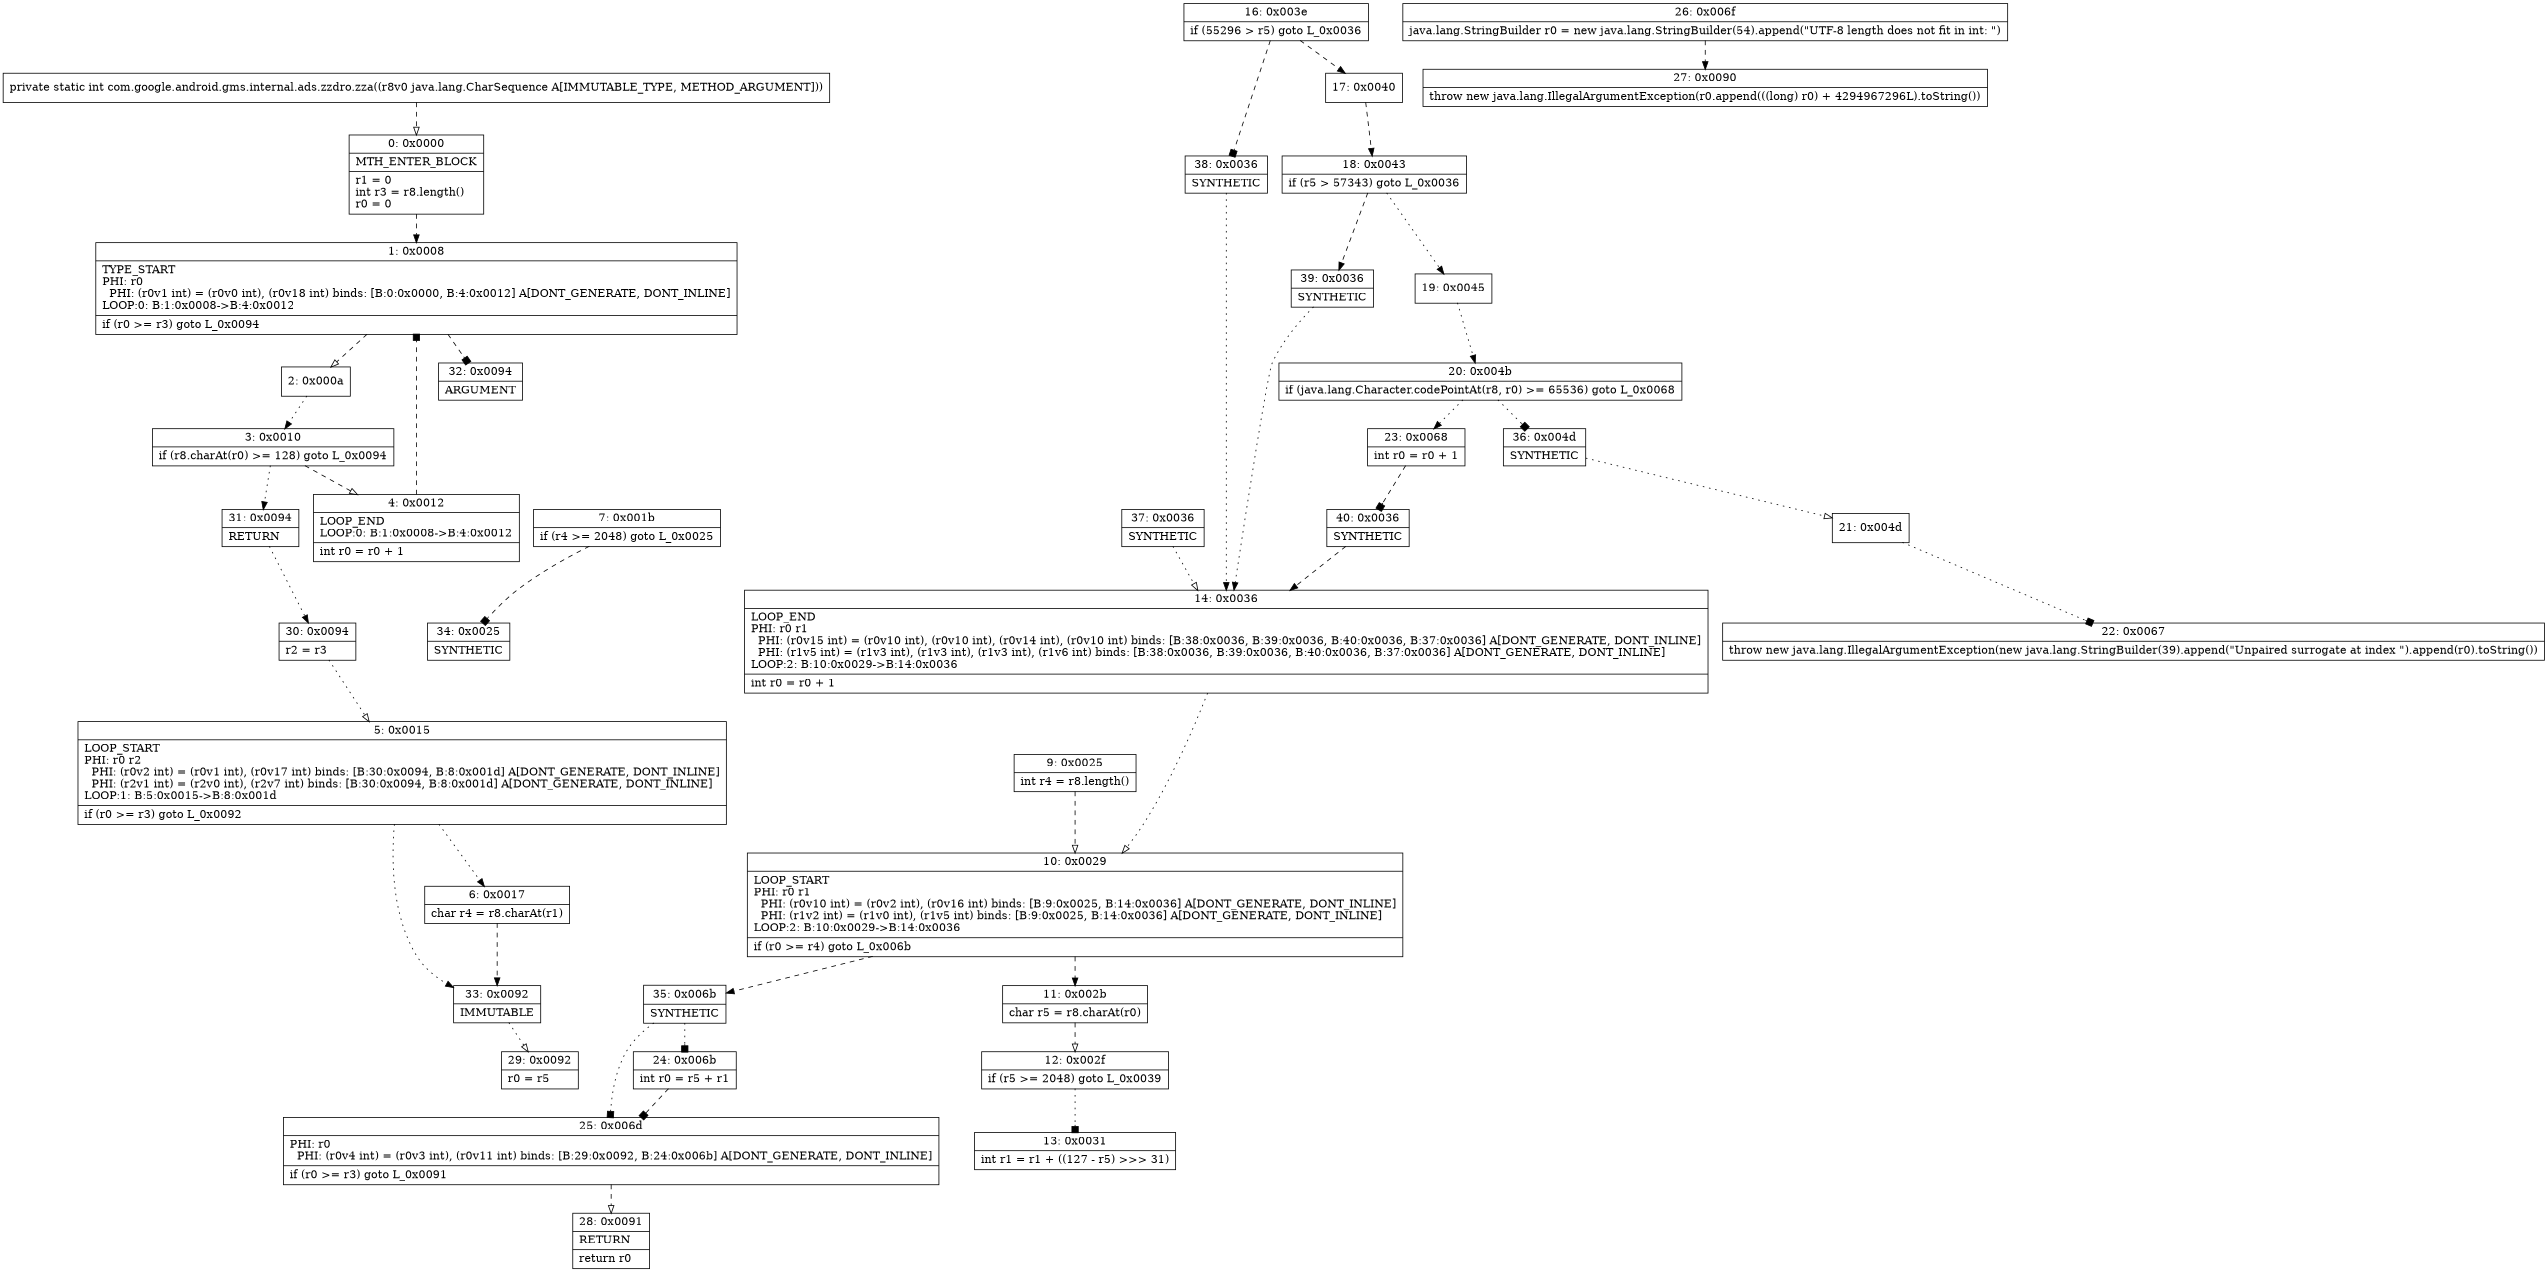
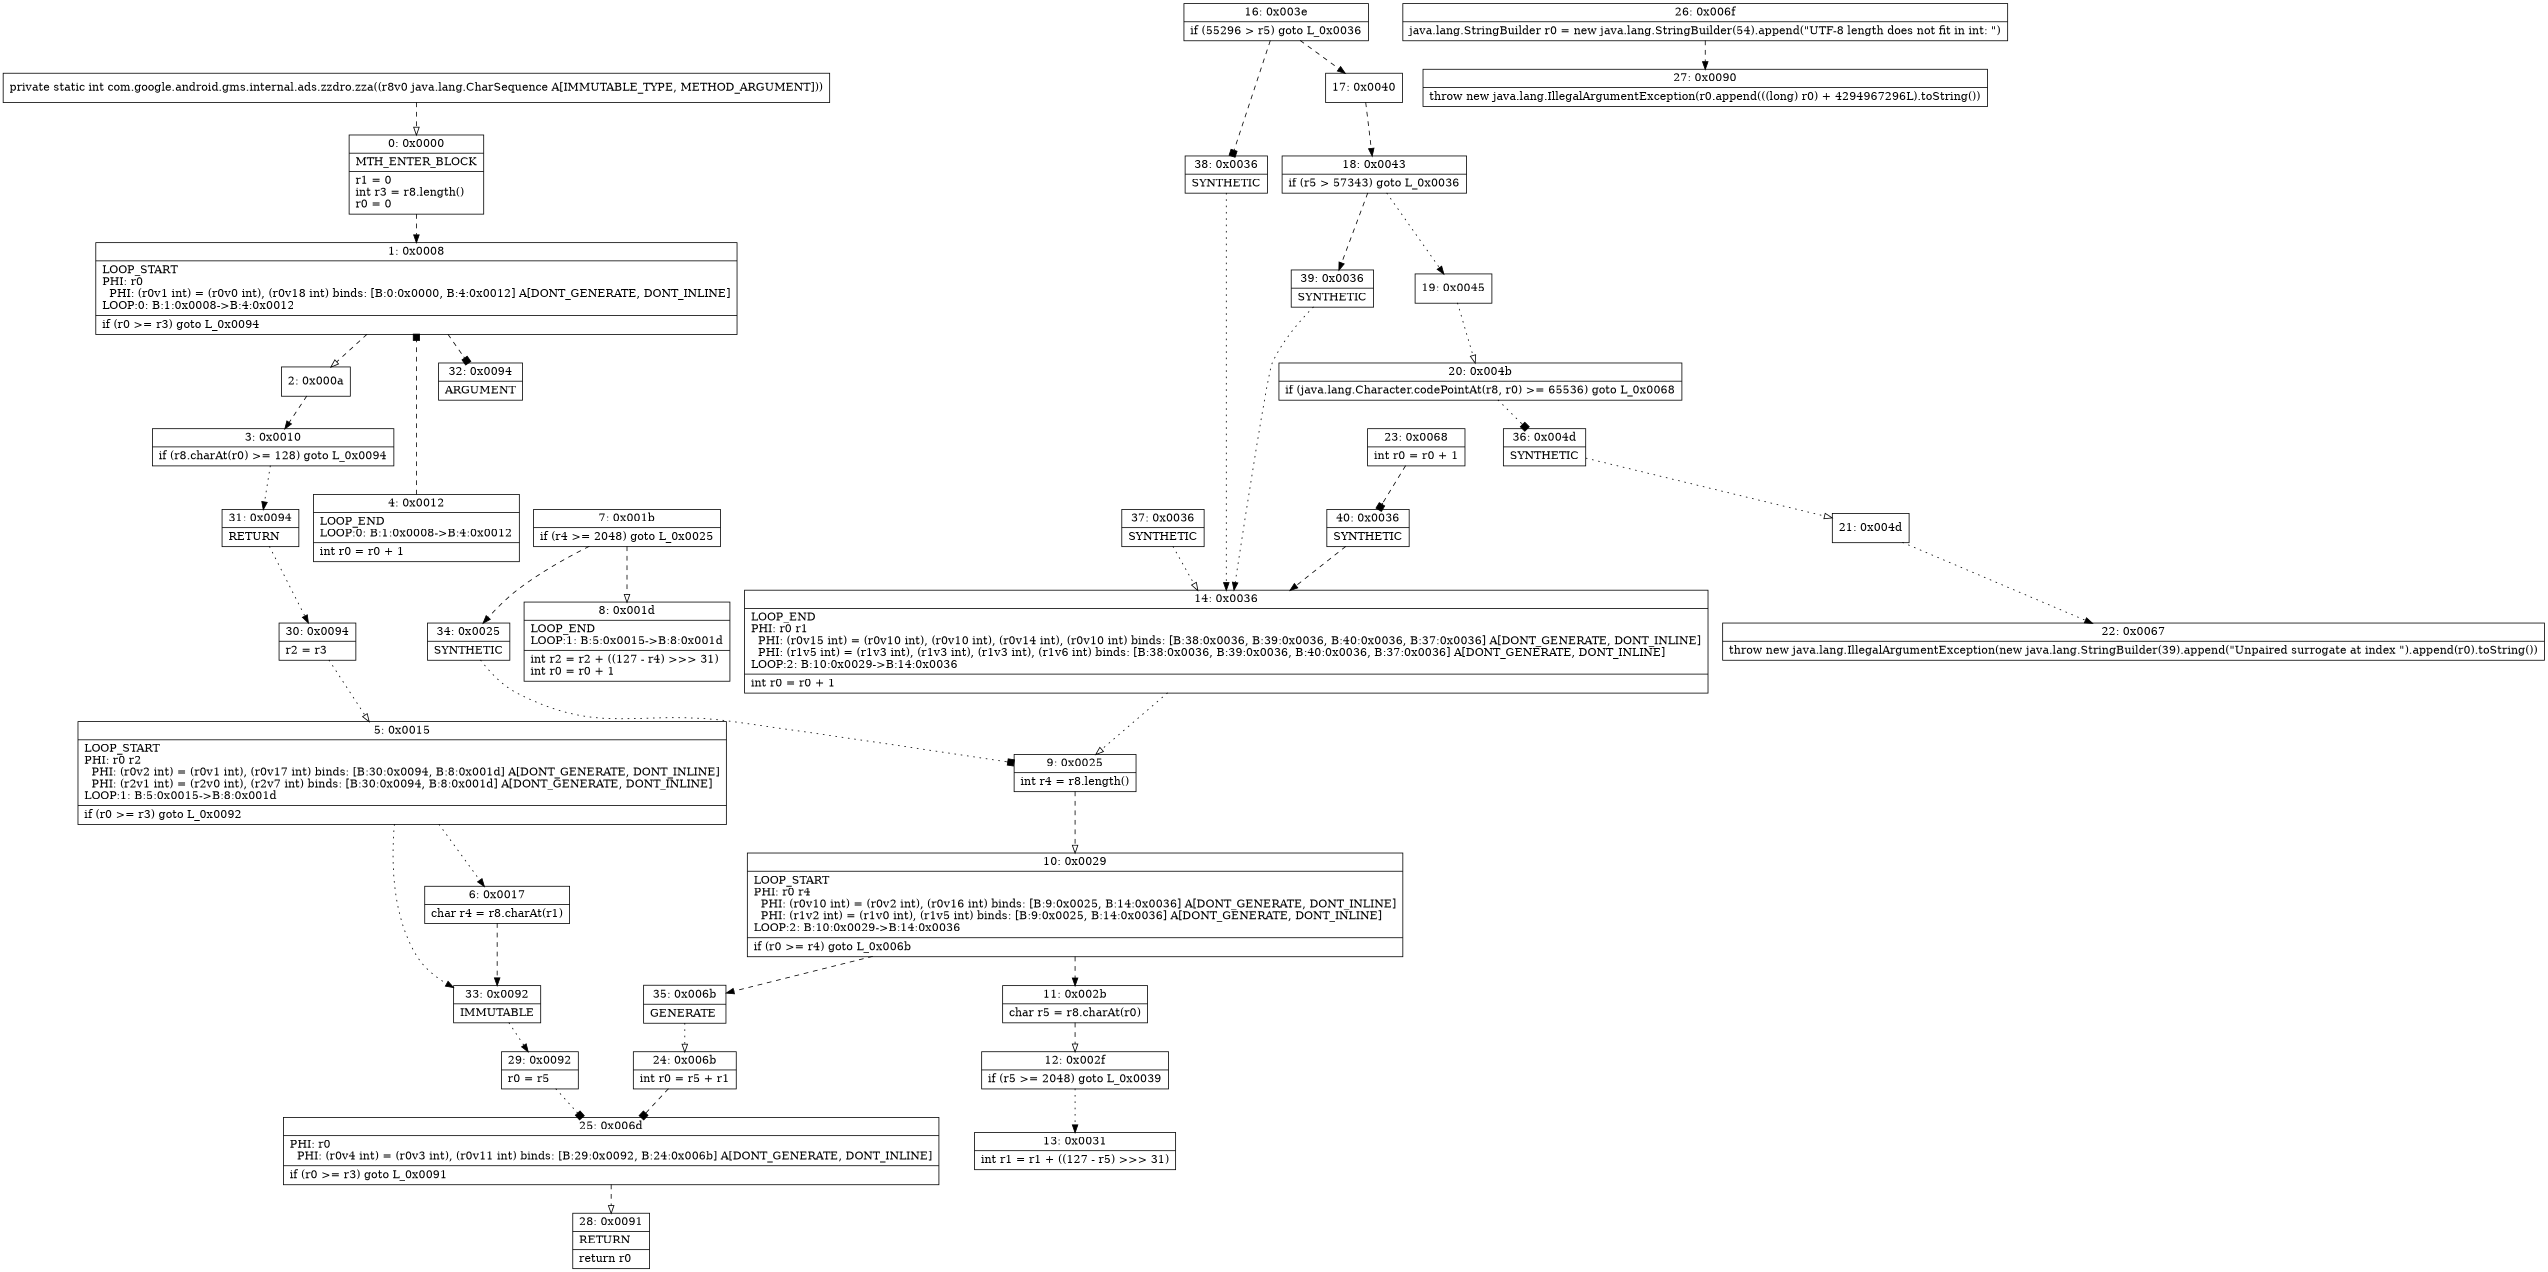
node "1: 0x0008": text "TYPE_START" -> "LOOP_START"
edge "19: 0x0045" -> "20: 0x004b": arrowhead normal -> onormal
edge "2: 0x000a" -> "3: 0x0010": style dotted -> dashed
edge "20: 0x004b" -> "23: 0x0068": removed
edge "3: 0x0010" -> "4: 0x0012": removed
edge "7: 0x001b" -> "34: 0x0025": arrowhead box -> normal
edge "21: 0x004d" -> "22: 0x0067": arrowhead box -> normal
node "8: 0x001d": added
edge "34: 0x0025" -> "9: 0x0025": added
edge "14: 0x0036" -> "10: 0x0029": now "14: 0x0036" -> "9: 0x0025"
node "10: 0x0029": text "PHI: r0 r1" -> "PHI: r0 r4"
node "35: 0x006b": text "SYNTHETIC" -> "GENERATE"
edge "33: 0x0092" -> "29: 0x0092": arrowhead onormal -> normal
edge "35: 0x006b" -> "24: 0x006b": arrowhead box -> onormal
edge "35: 0x006b" -> "25: 0x006d": now "29: 0x0092" -> "25: 0x006d"
edge "12: 0x002f" -> "13: 0x0031": arrowhead box -> normal
